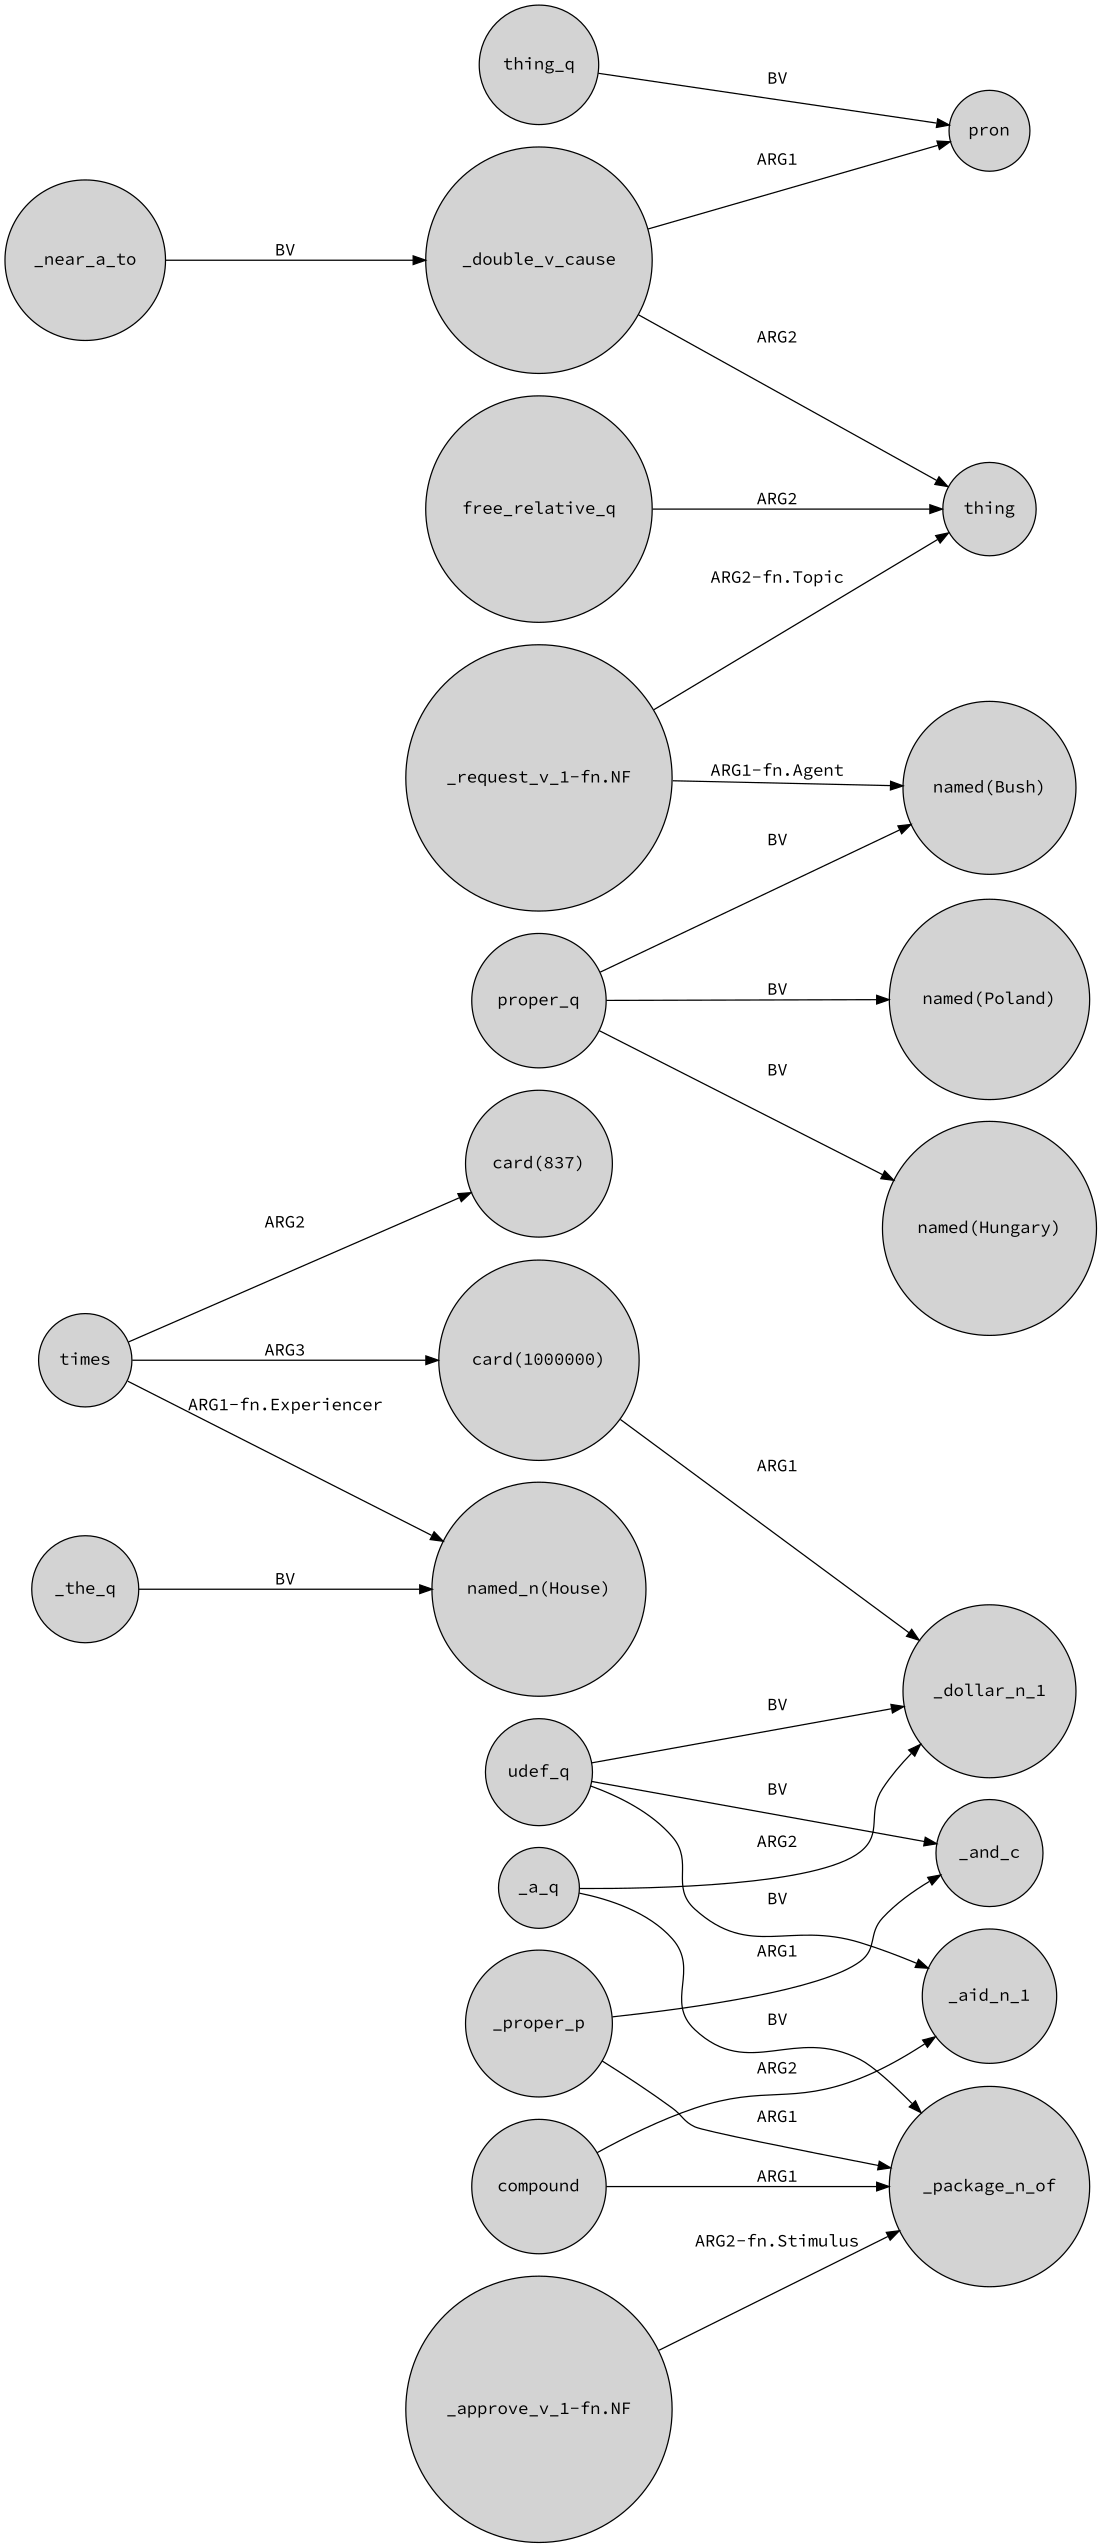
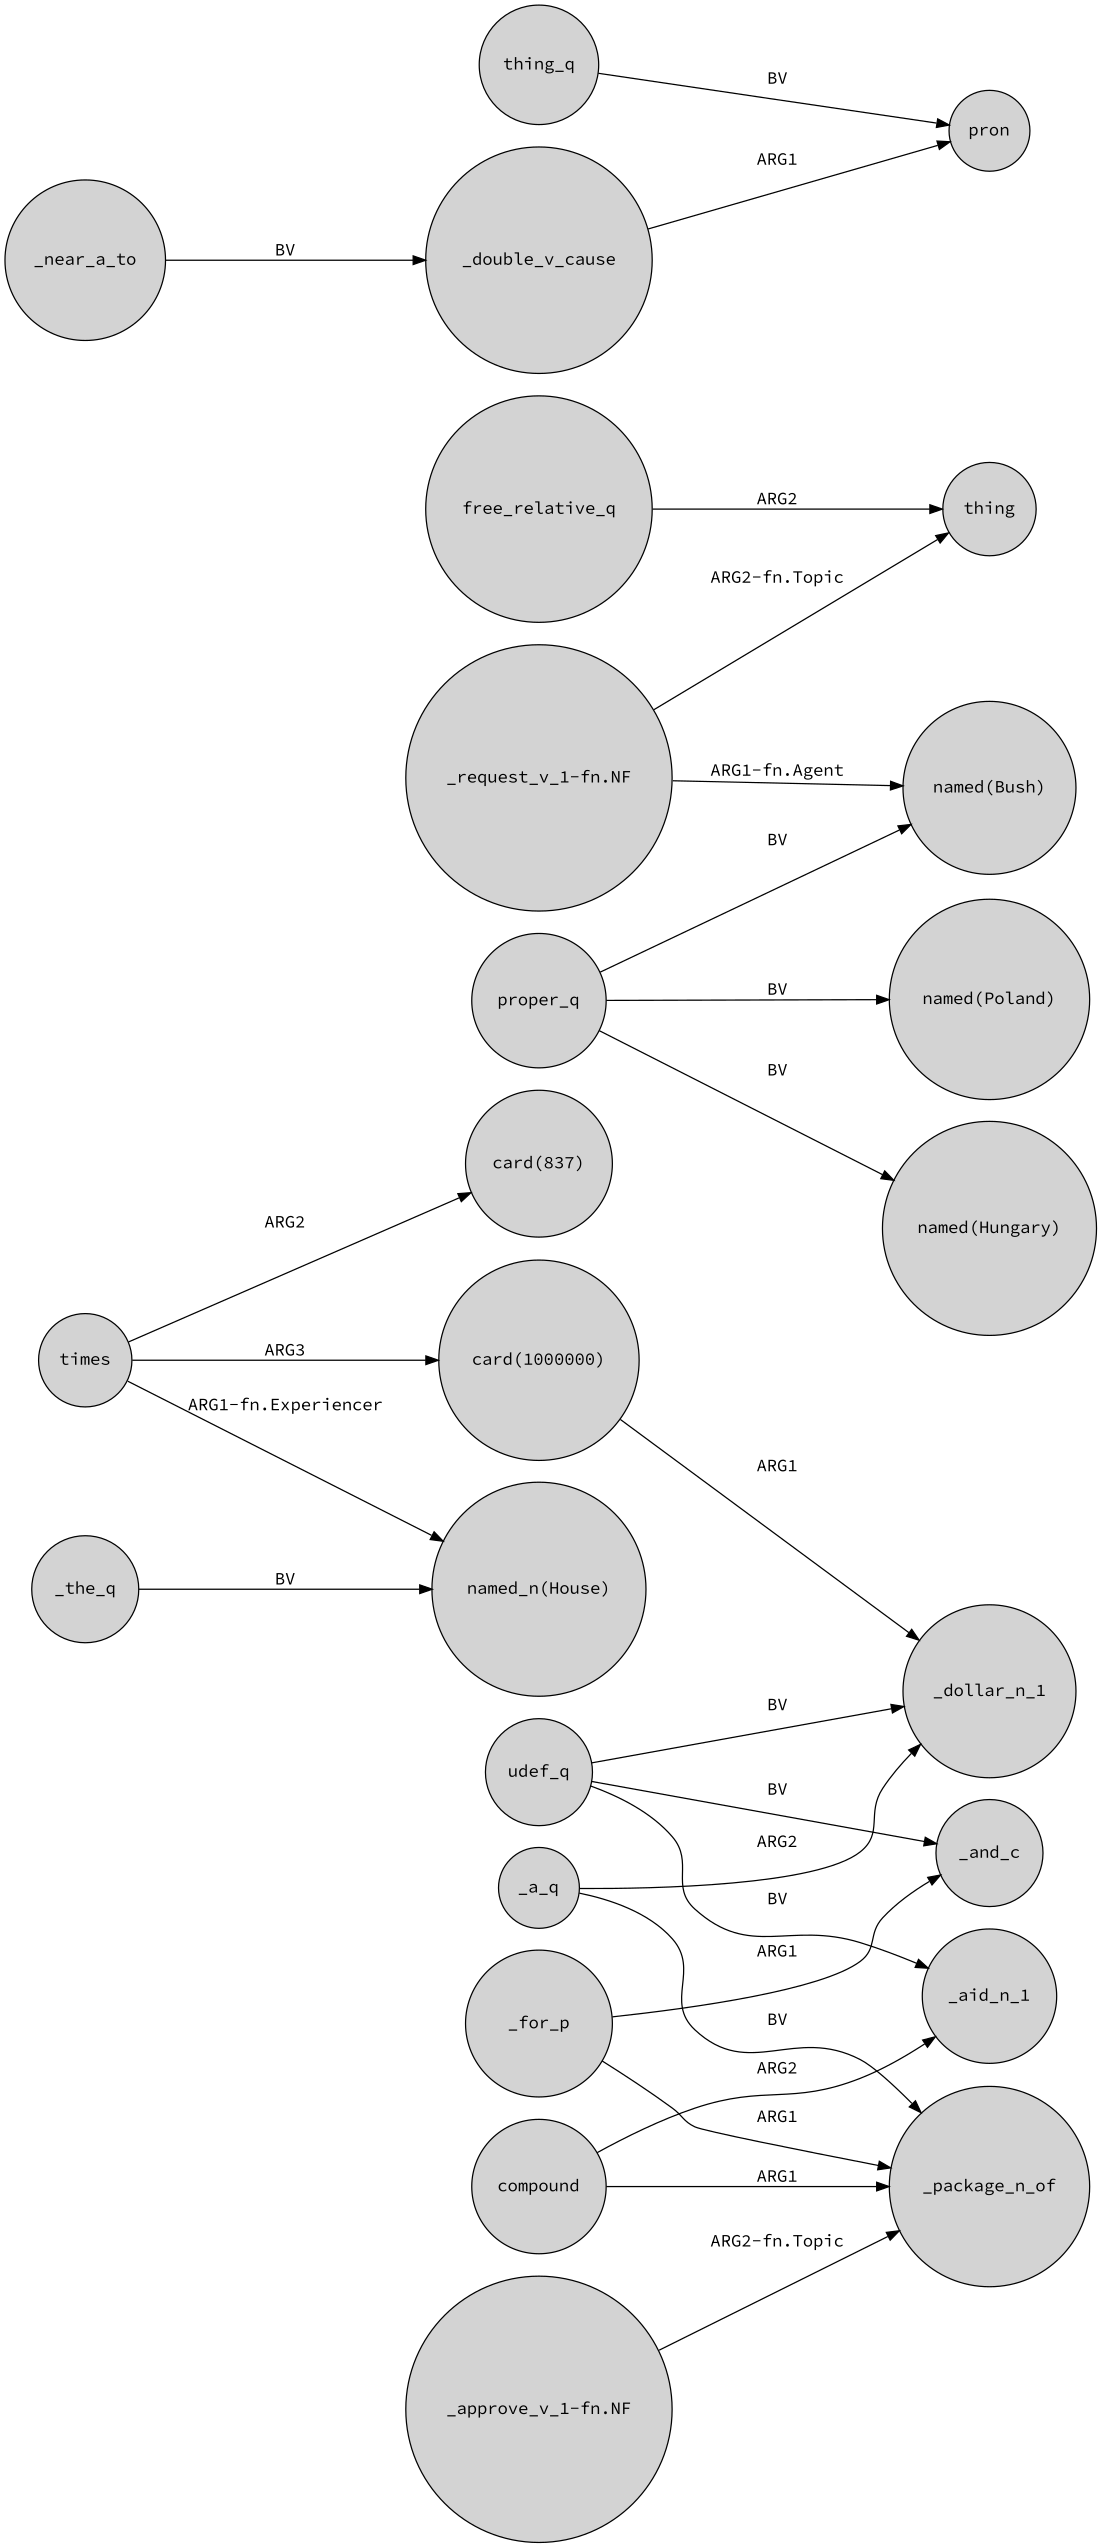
edge "_double_v_cause" -> "thing": removed, label "ARG2"
node "_proper_p": label "_proper_p" -> "_for_p"
edge "_approve_v_1-fn.NF" -> "_package_n_of": label "ARG2-fn.Stimulus" -> "ARG2-fn.Topic"
